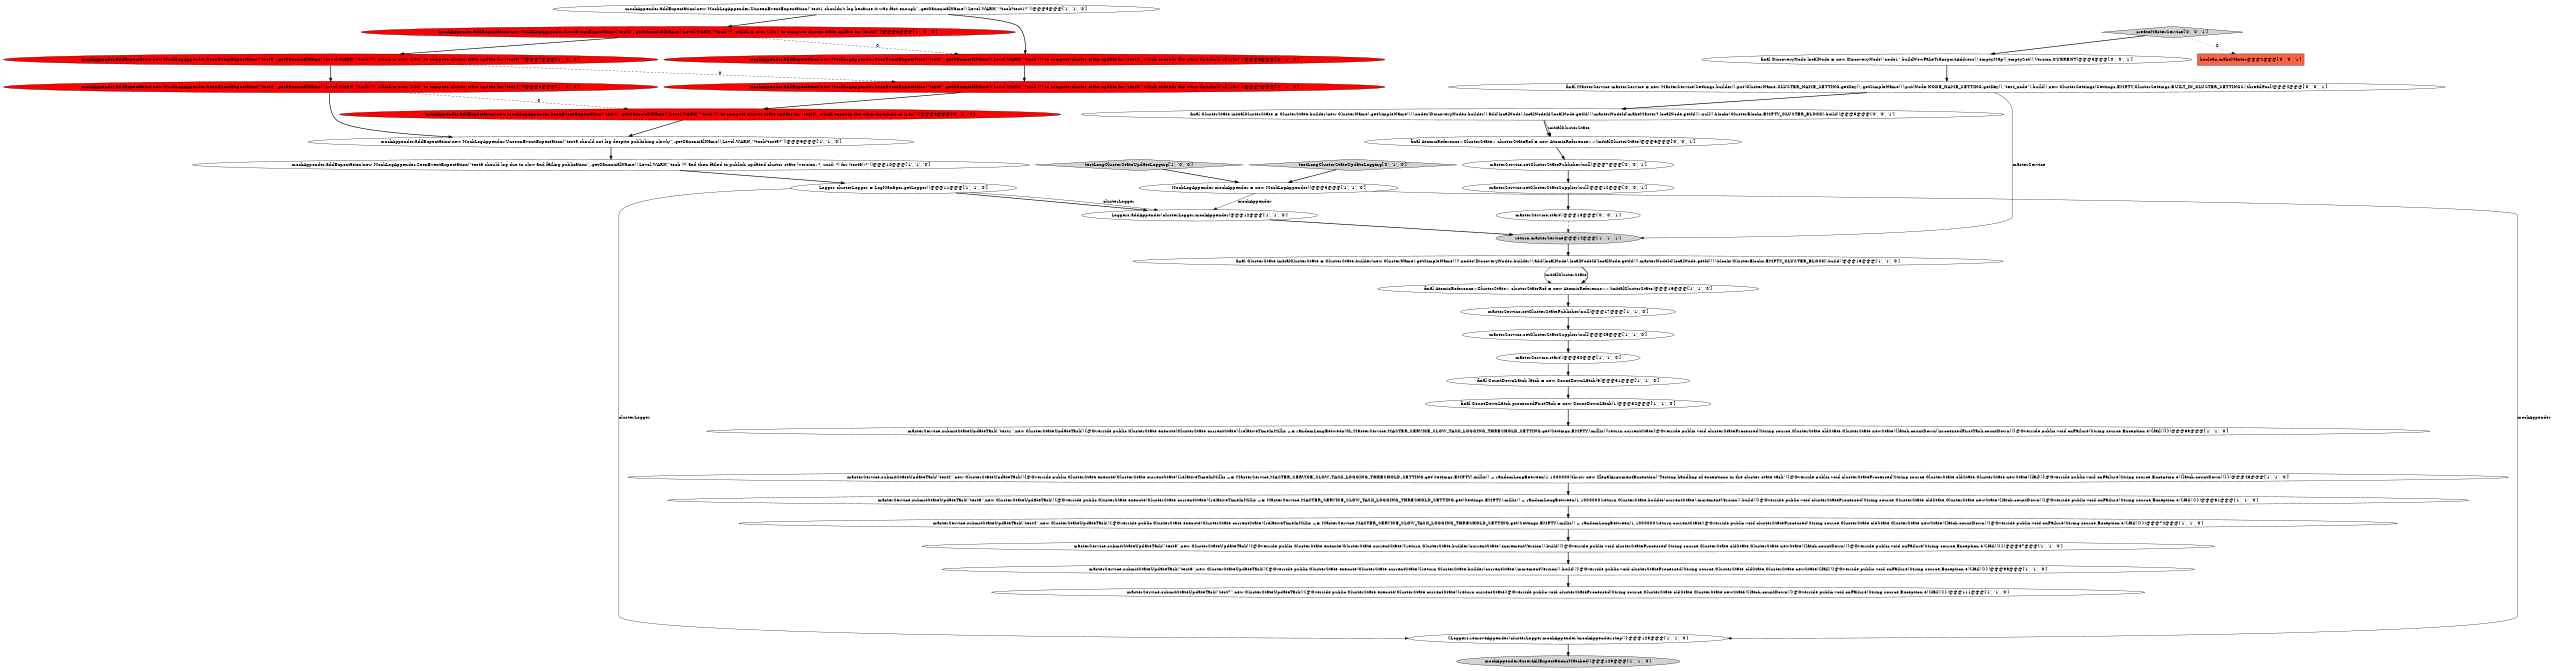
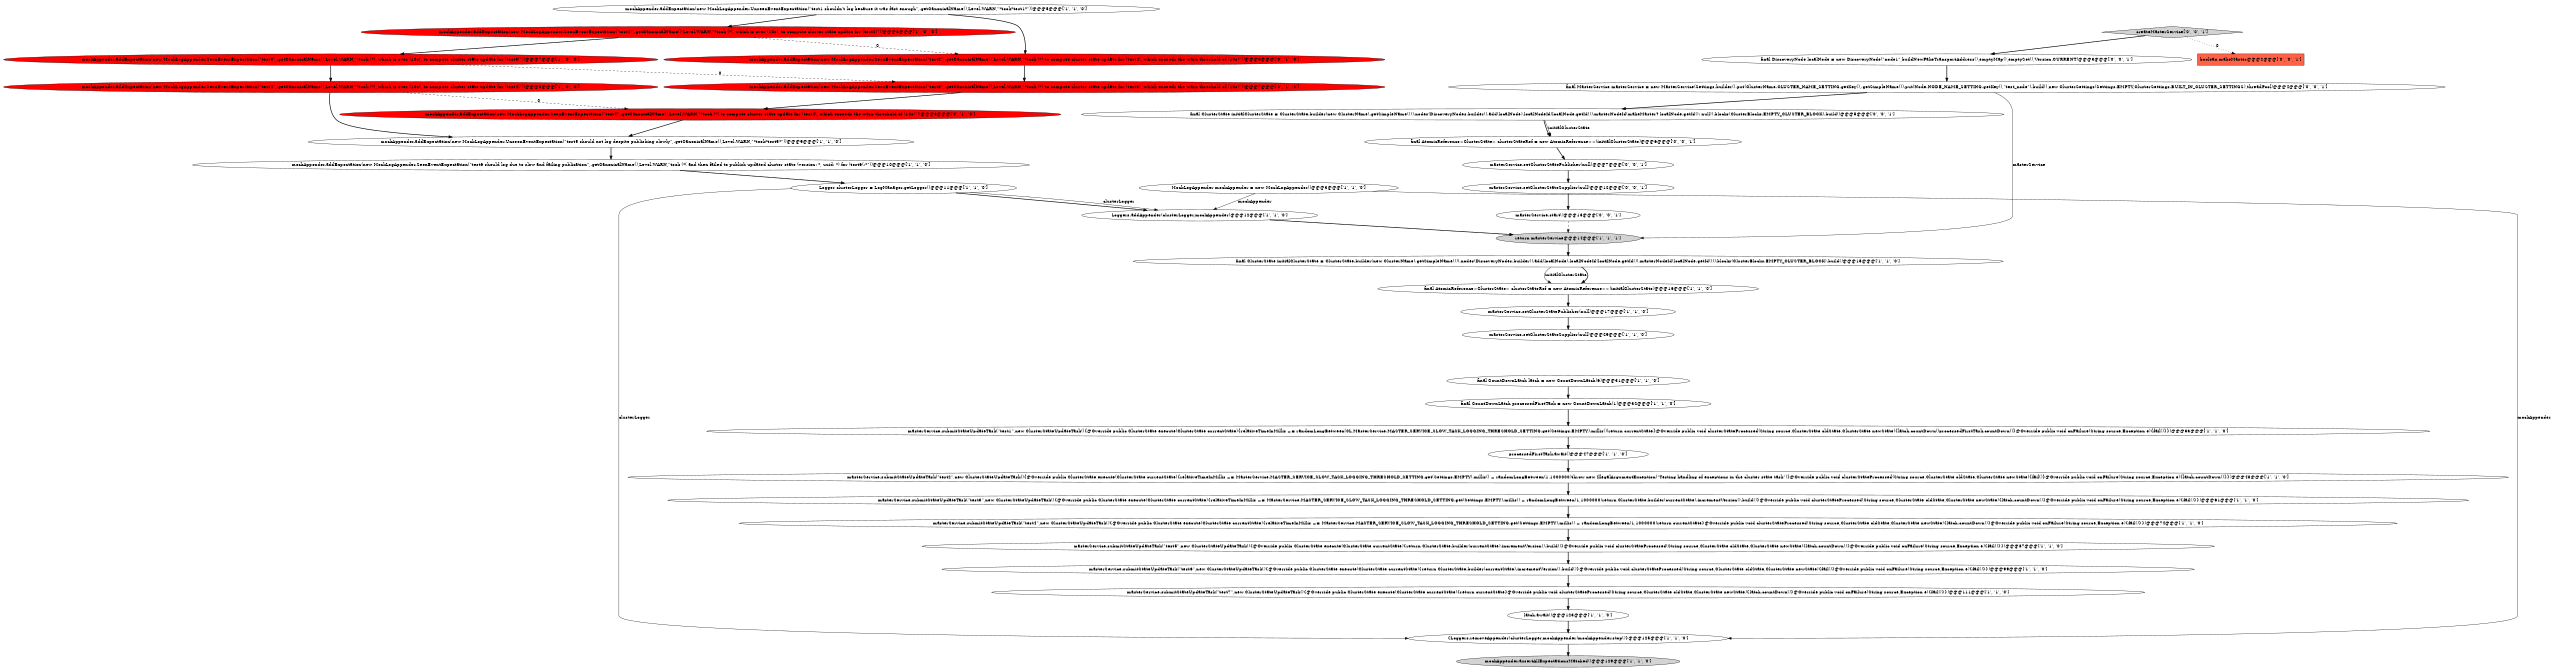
node "testLongClusterStateUpdateLogging['1', '0', '0']": removed
node "testLongClusterStateUpdateLogging['0', '1', '0']": removed
node "masterService.start()@@@30@@@['1', '1', '0']": removed
node "processedFirstTask.await()@@@47@@@['1', '1', '0']": added
node "latch.await()@@@123@@@['1', '1', '0']": added
